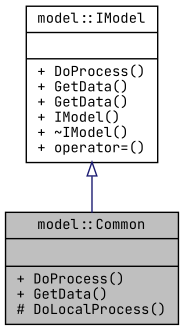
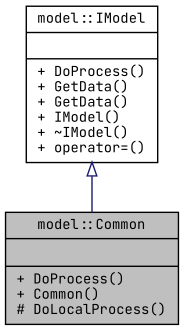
node "model::Common": text "+ GetData()" -> "+ Common()"
